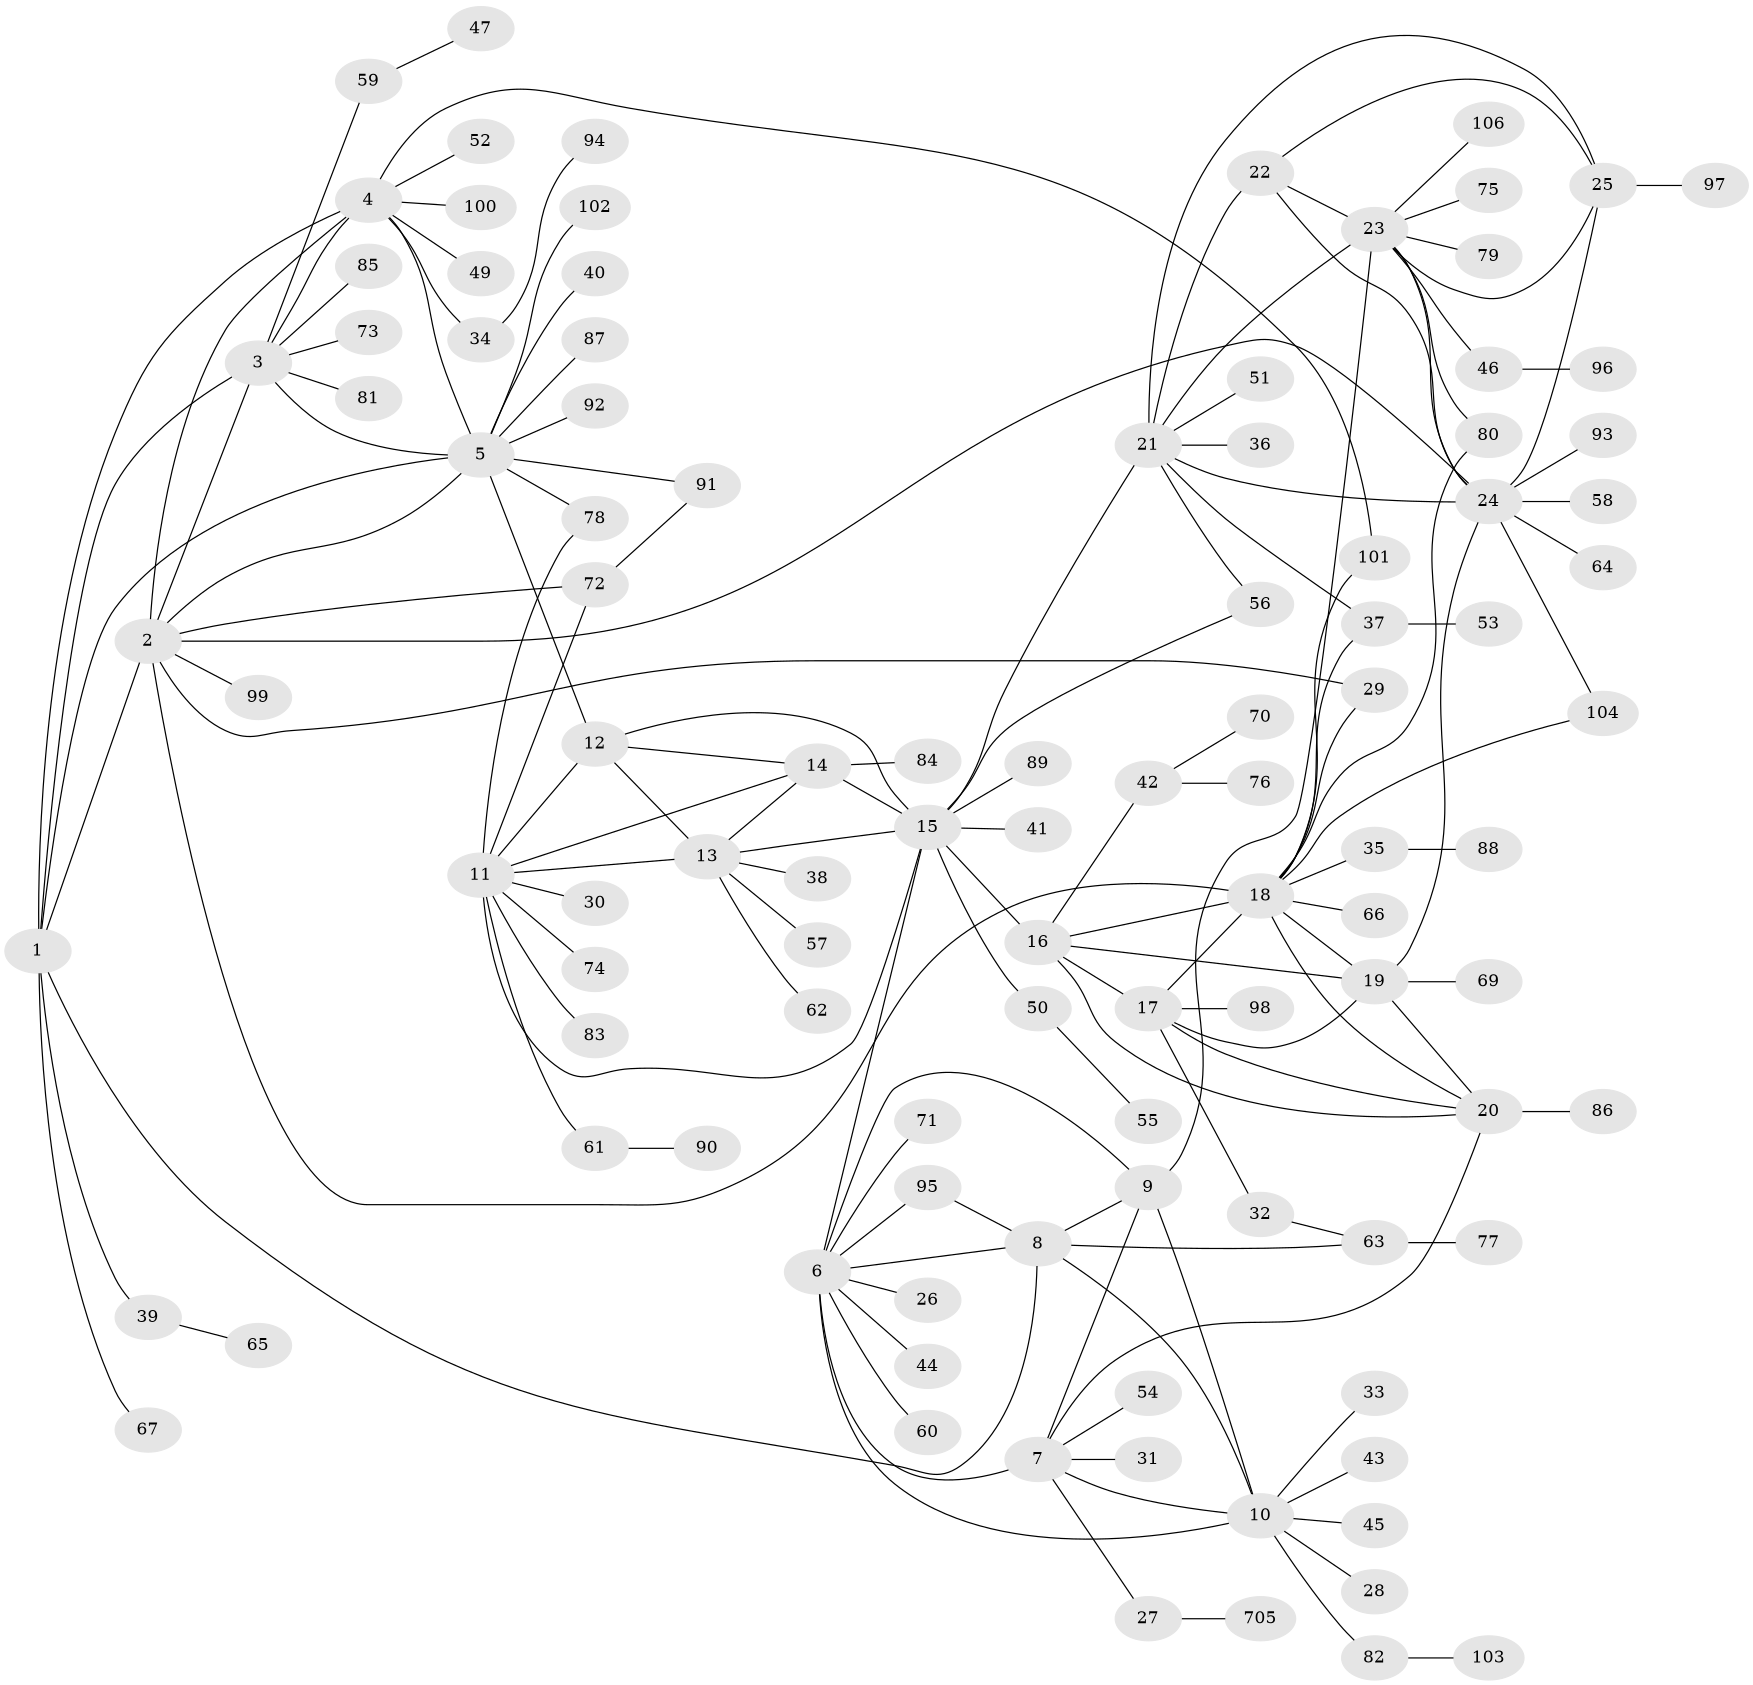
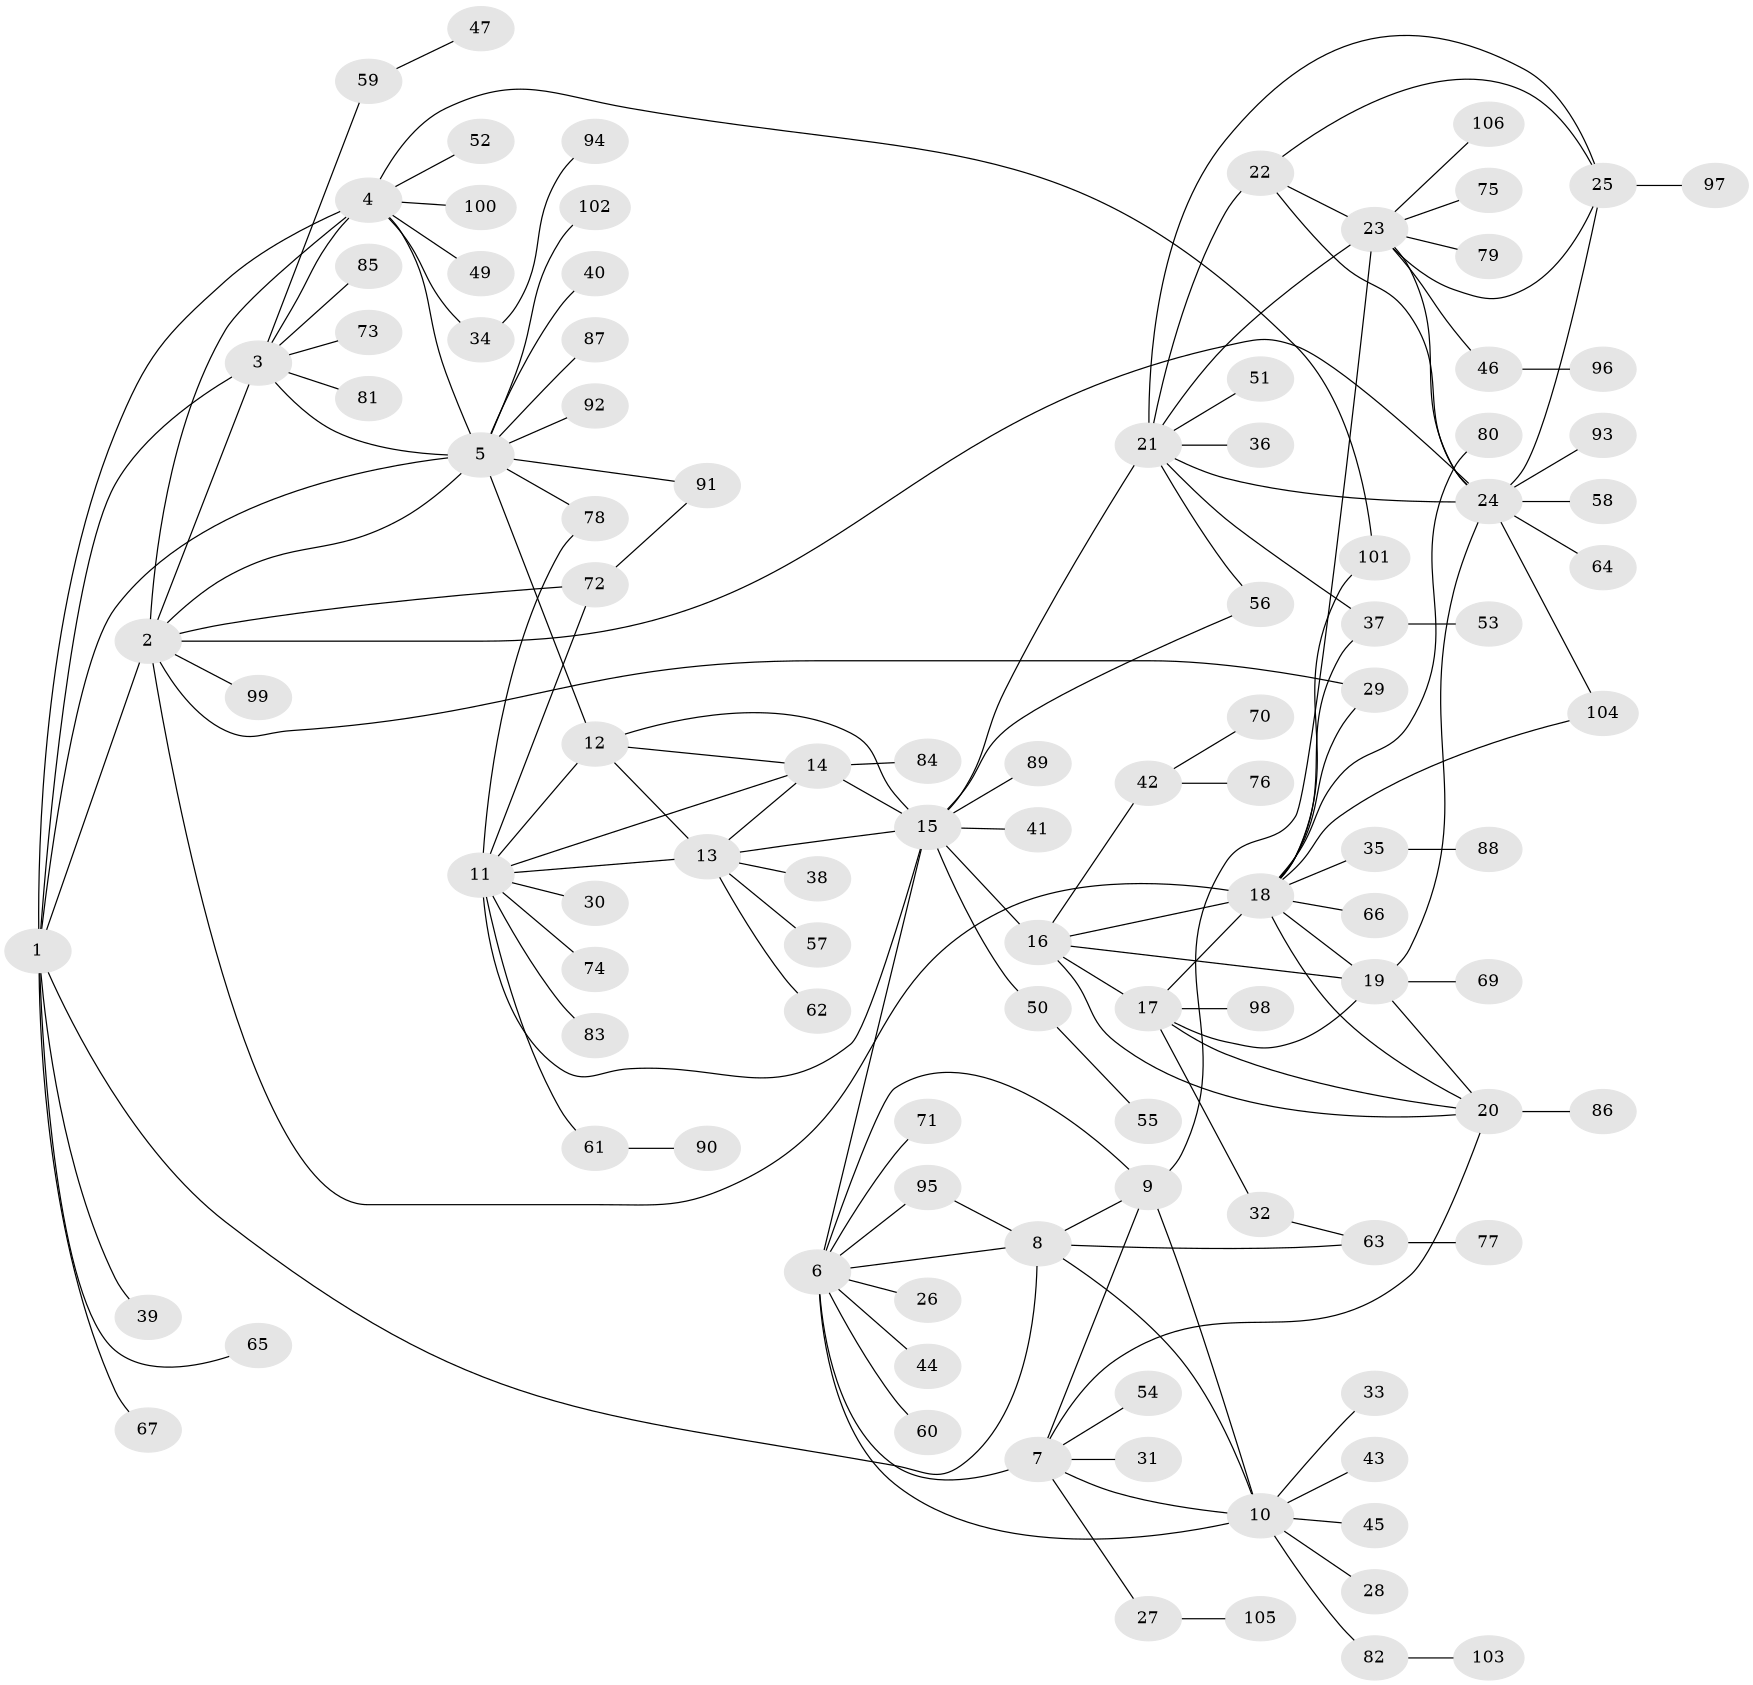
edge "23" -- "80": removed
edge "39" -- "65": now "1" -- "65"
node "705": label "705" -> "105"
